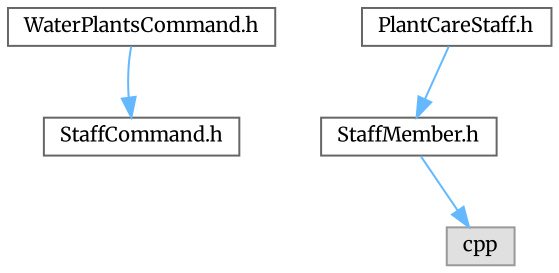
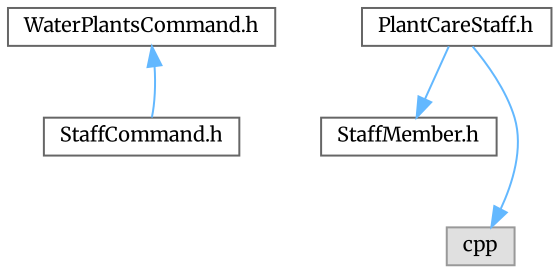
edge "WaterPlantsCommand.h" -> "StaffCommand.h": reversed
edge "StaffMember.h" -> "cpp": now "PlantCareStaff.h" -> "cpp"
